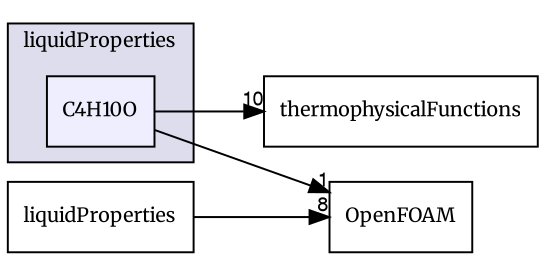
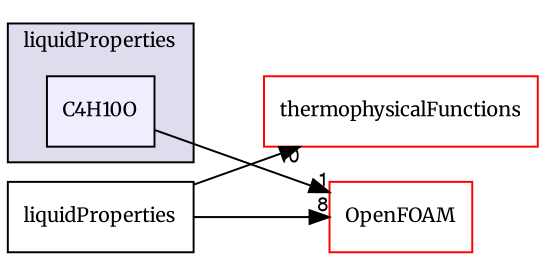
edge "C4H10O" -> "thermophysicalFunctions": now "liquidProperties" -> "thermophysicalFunctions"
node "thermophysicalFunctions": color black -> red
node "OpenFOAM": color black -> red
